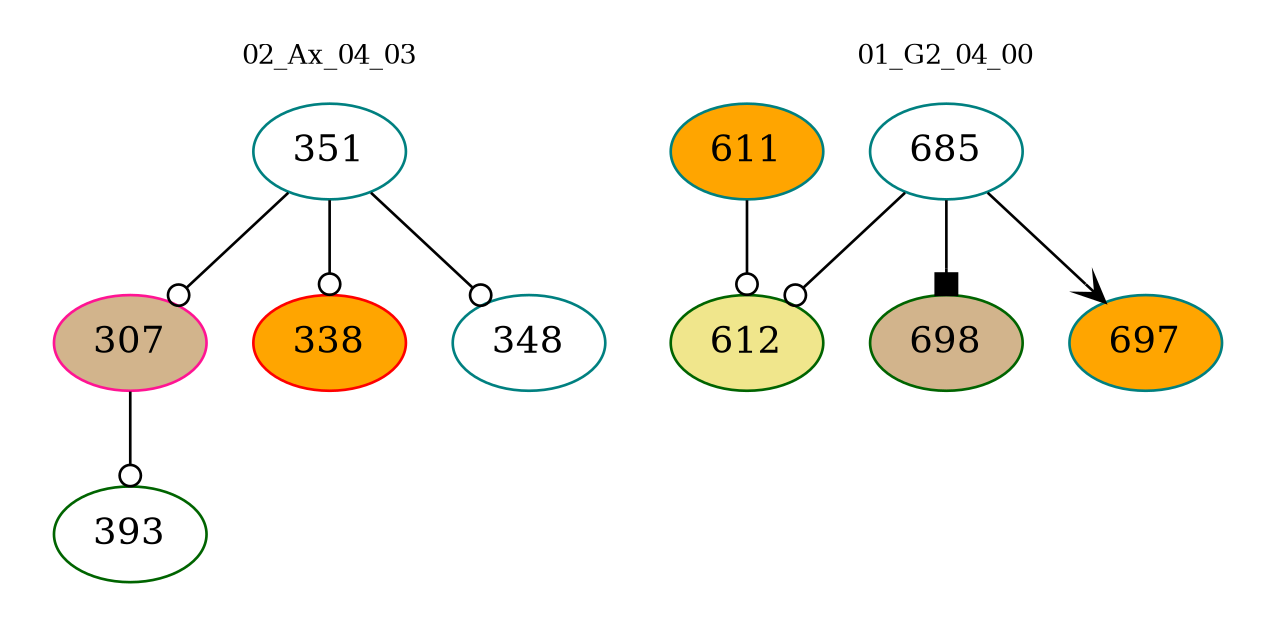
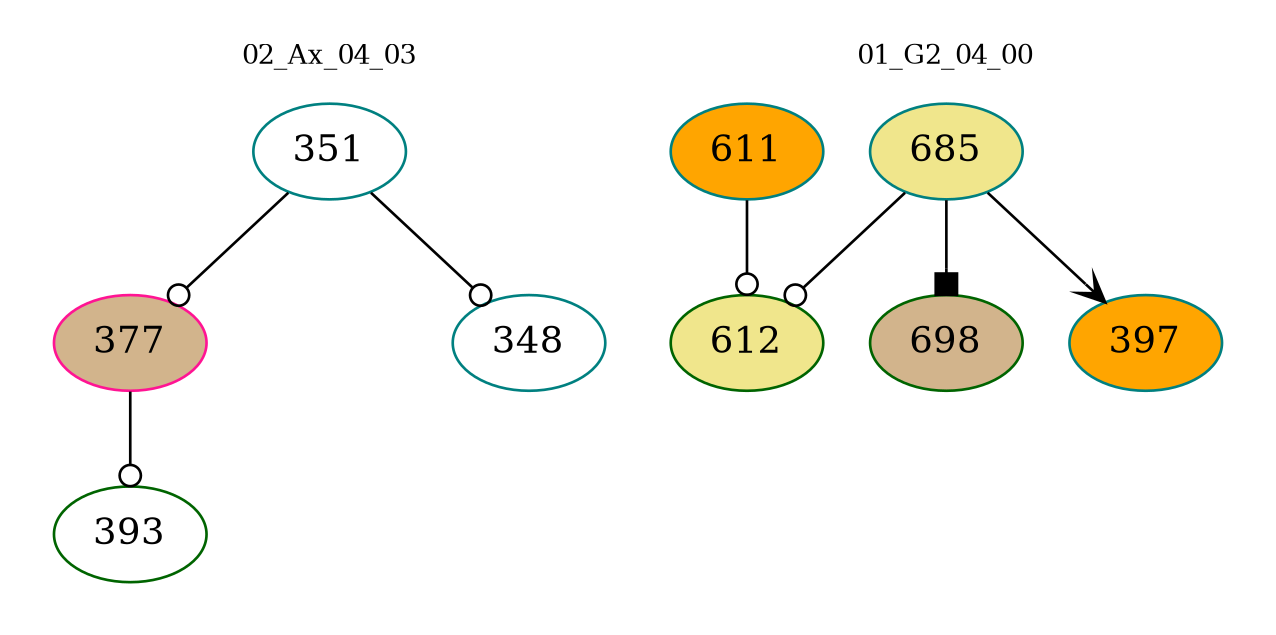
node "685": fillcolor white -> khaki
node "307": label "307" -> "377"
node "338": removed
node "697": label "697" -> "397"
